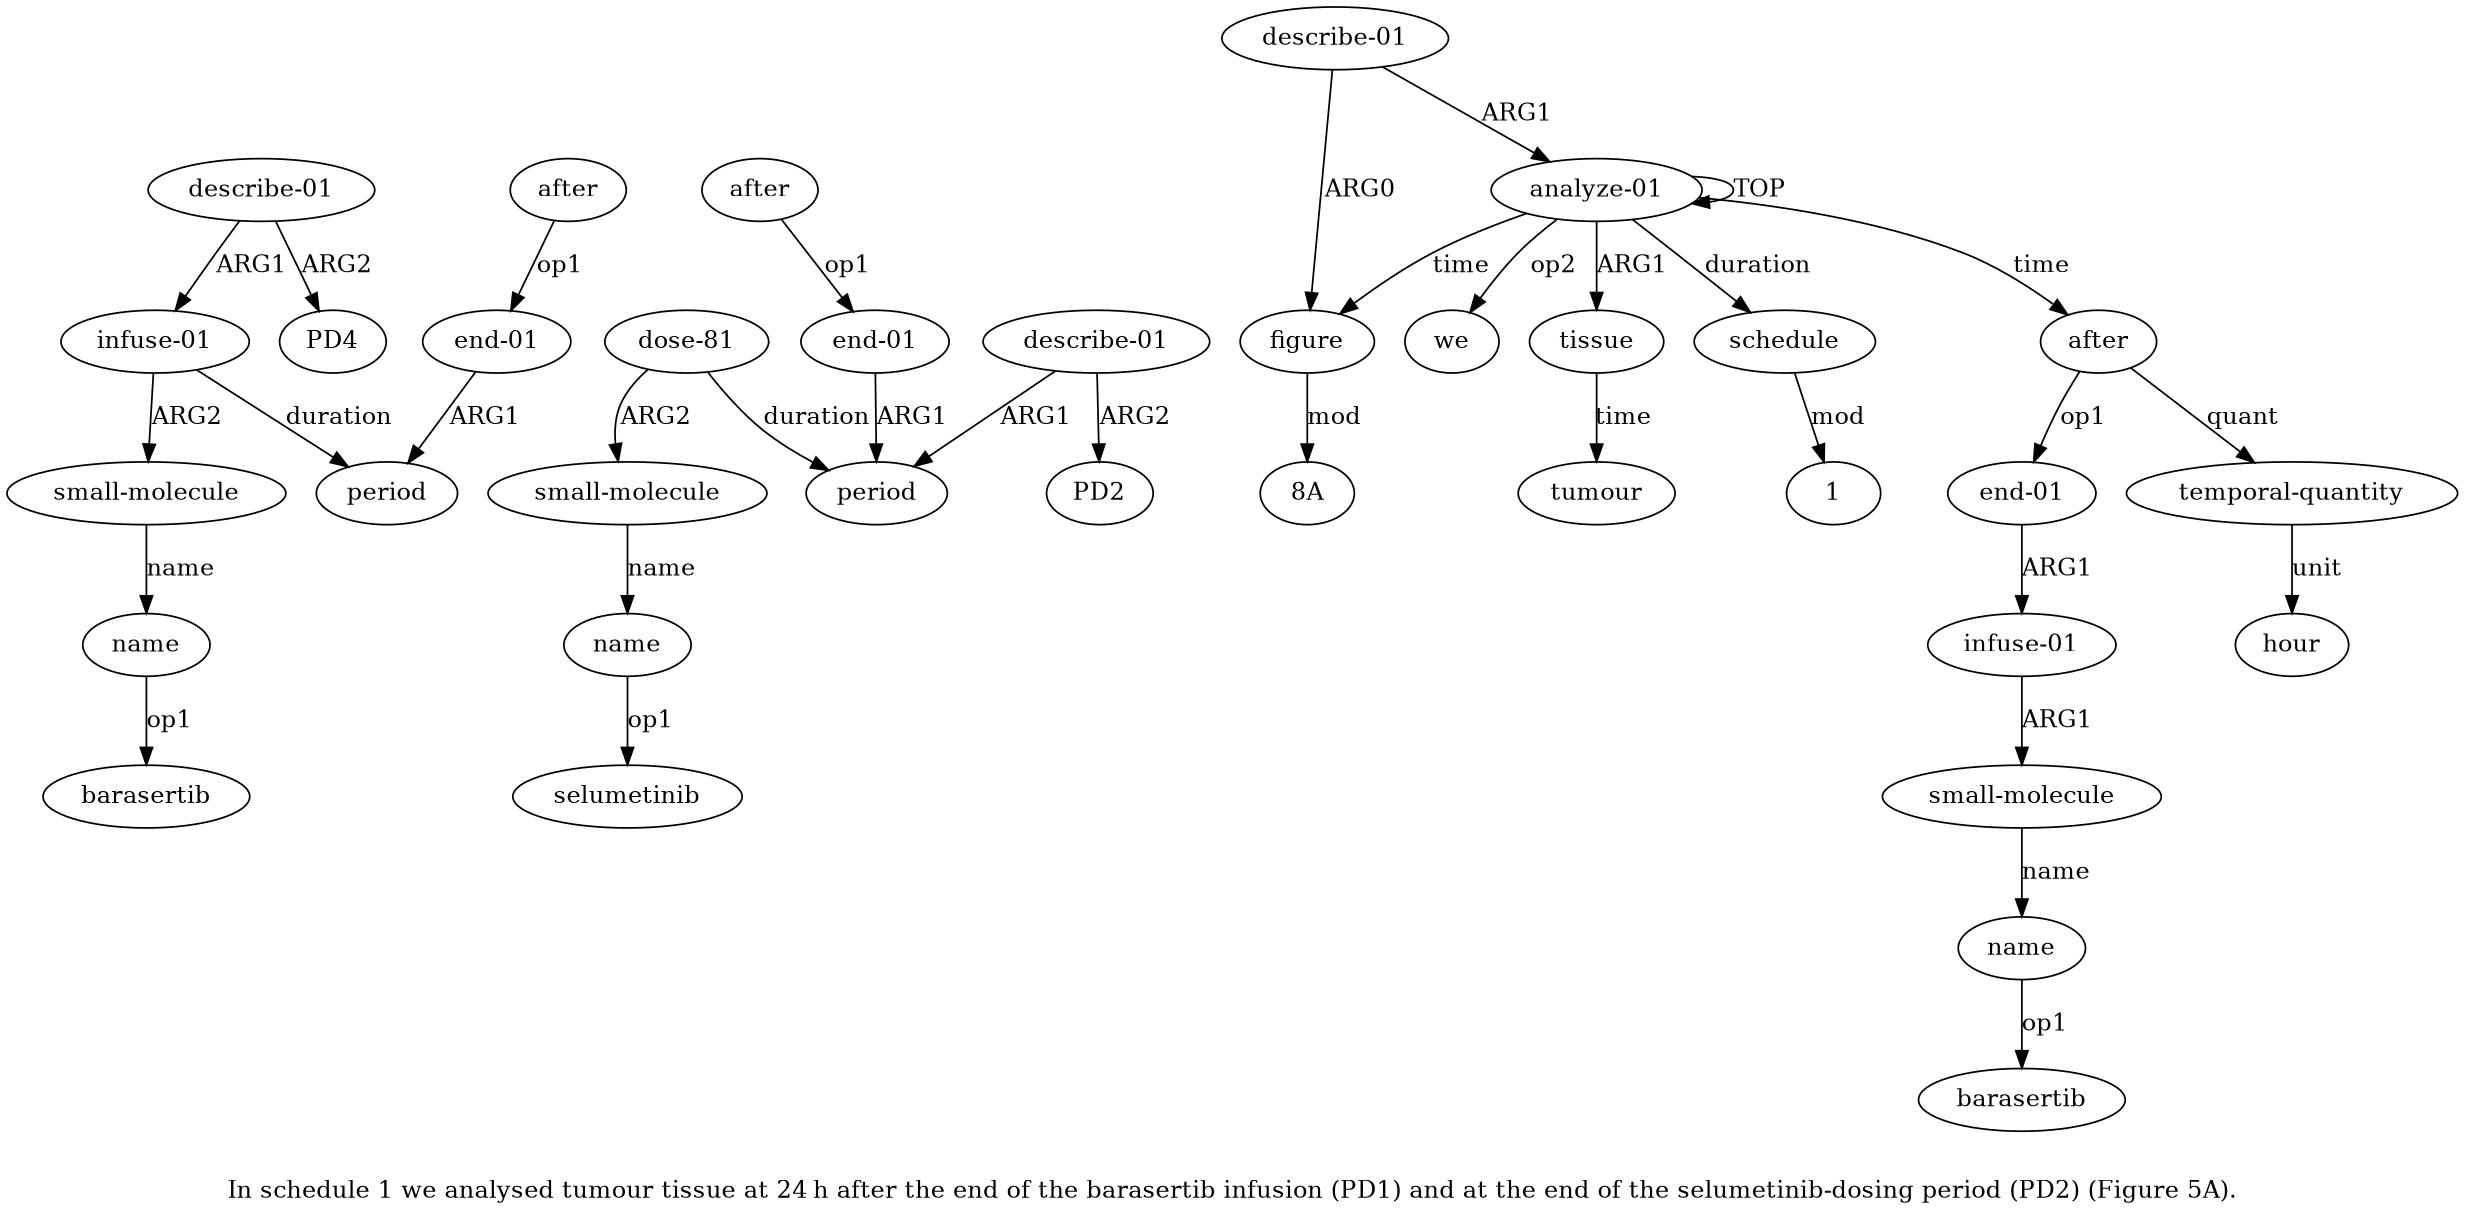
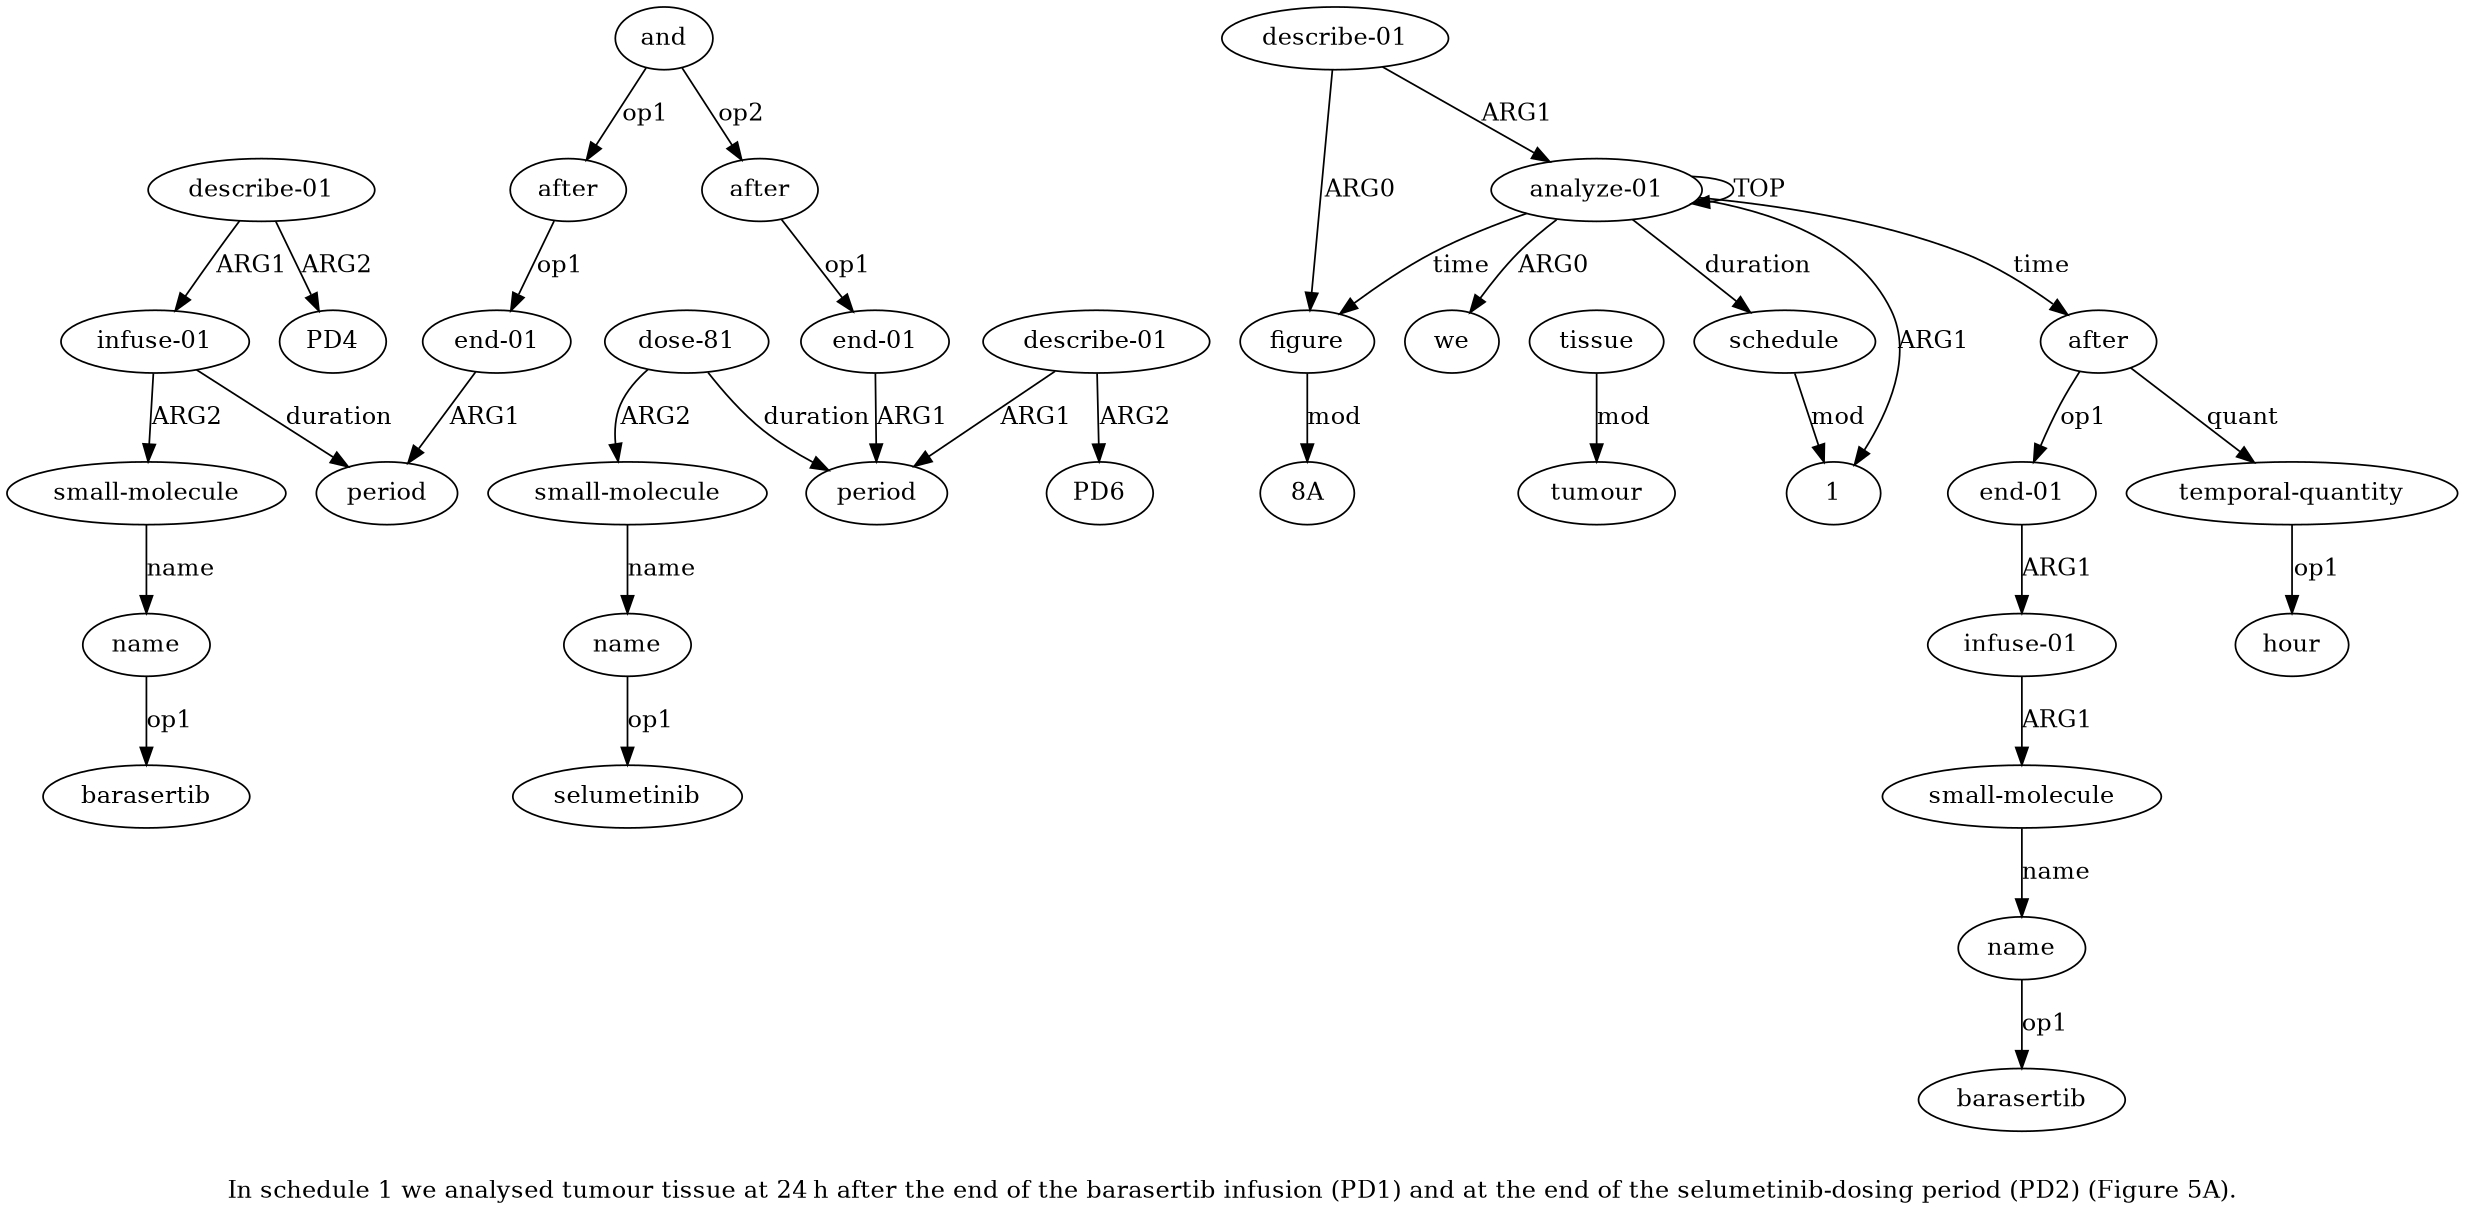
node "and": added
edge "analyze-01" -> "tissue": now "analyze-01" -> "1"
edge "analyze-01" -> "we": label "op2" -> "ARG0"
edge "tissue" -> "tumour": label "time" -> "mod"
node "PD2": label "PD2" -> "PD6"
edge "temporal-quantity" -> "hour": label "unit" -> "op1"
